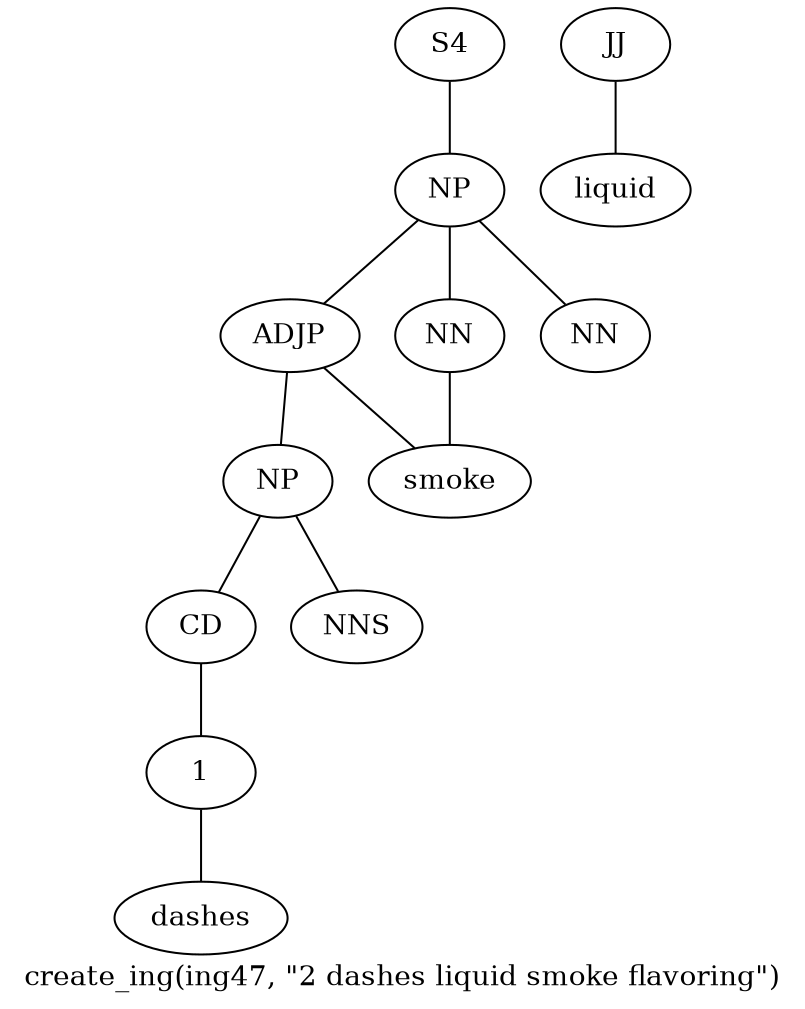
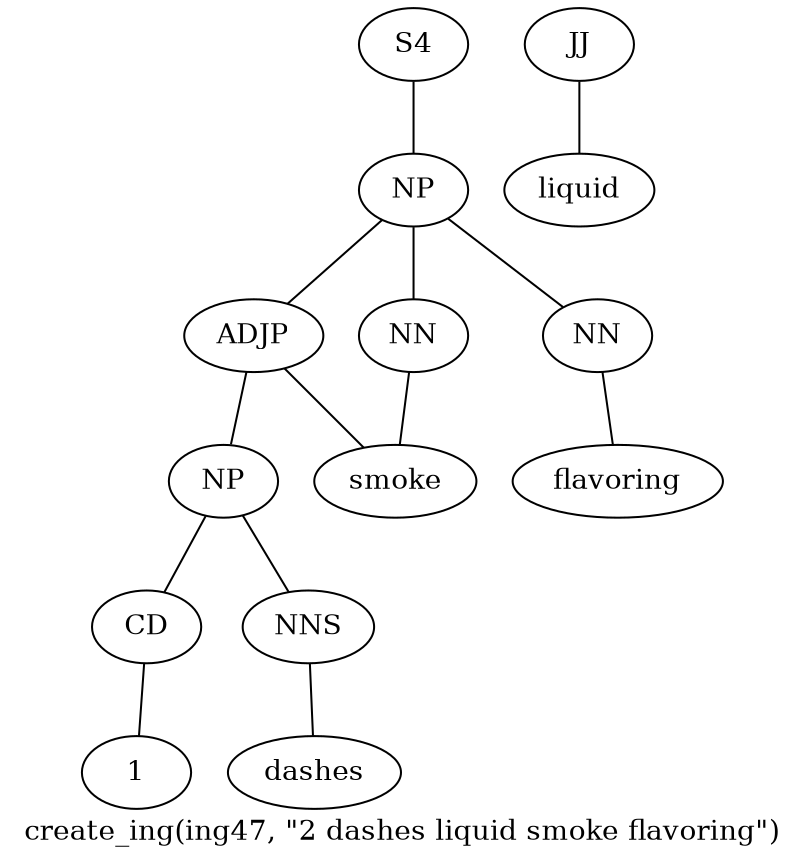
node "flavoring": added
edge "1" -- "dashes": now "NNS" -- "dashes"
